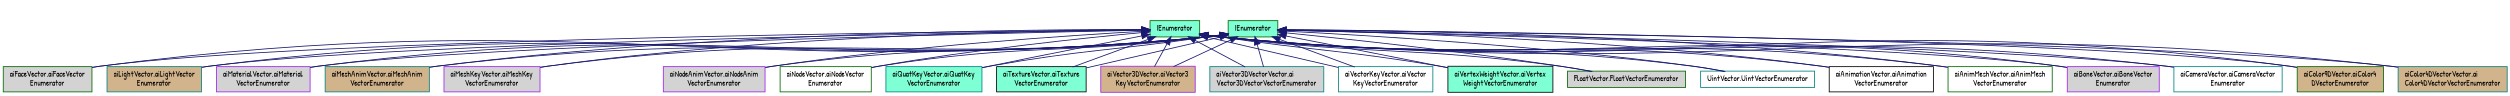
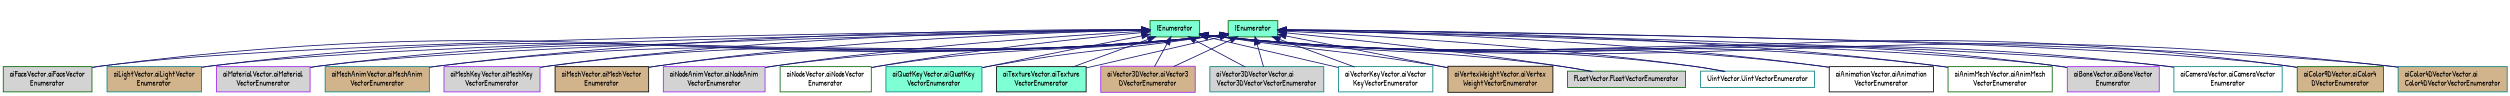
node "aiMeshVector.aiMeshVector Enumerator": added
node "aiVector3DVector.aiVector3 KeyVectorEnumerator": label "aiVector3DVector.aiVector3 KeyVectorEnumerator" -> "aiVector3DVector.aiVector3 DVectorEnumerator"
node "aiVertexWeightVector.aiVertex WeightVectorEnumerator": fillcolor aquamarine -> tan
